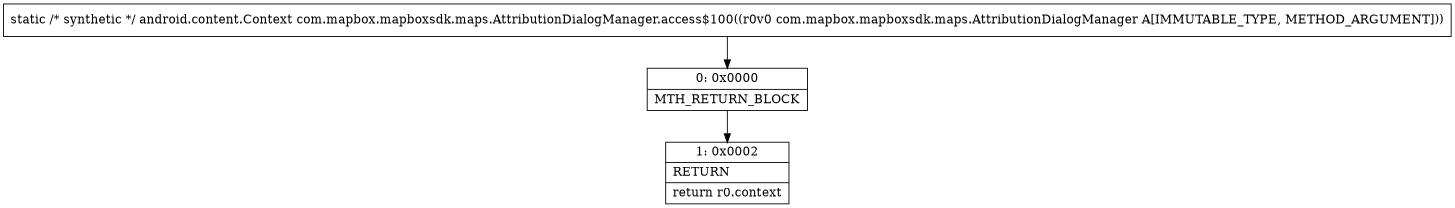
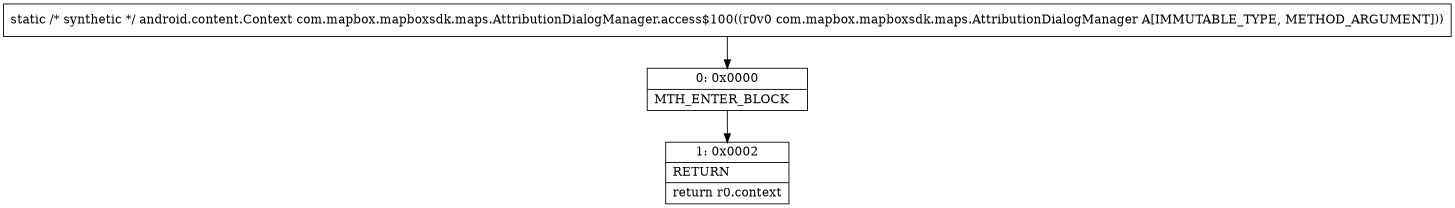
node "0: 0x0000": text "MTH_RETURN_BLOCK" -> "MTH_ENTER_BLOCK"
